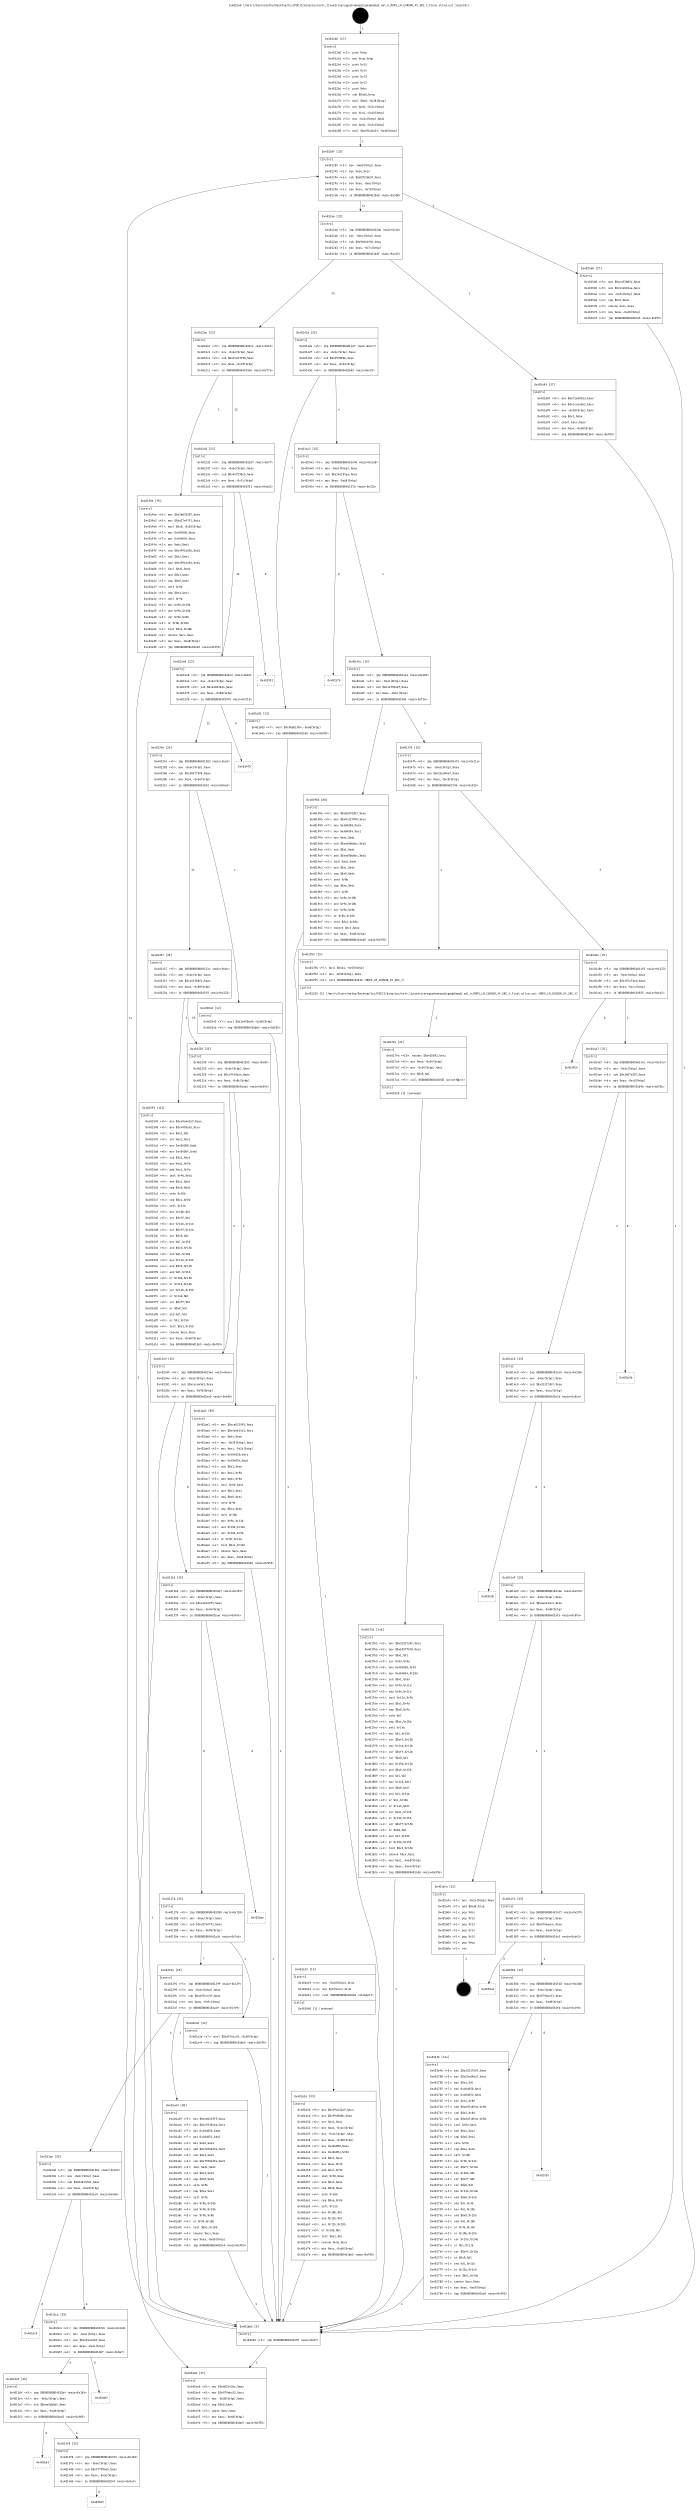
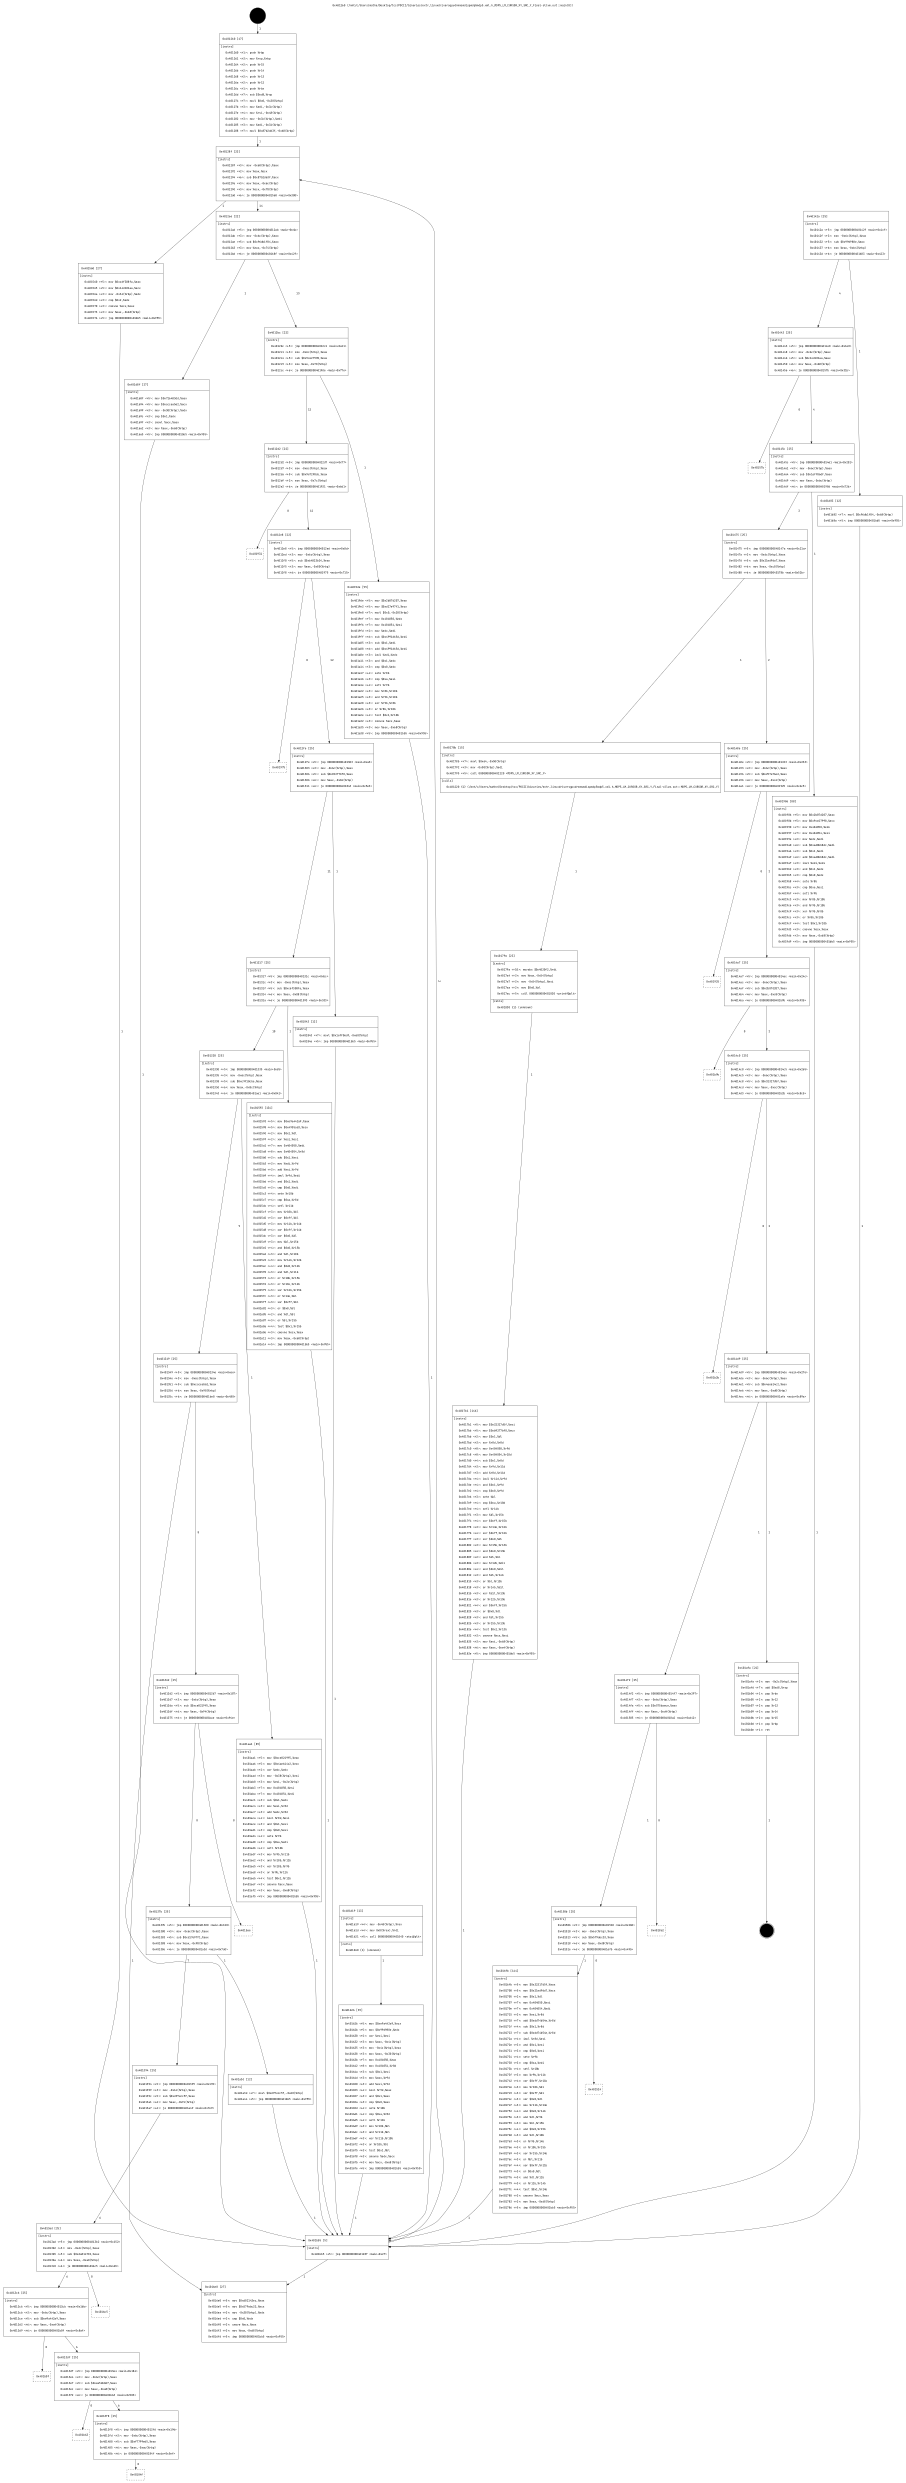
node "0x401a49 [88]": removed
